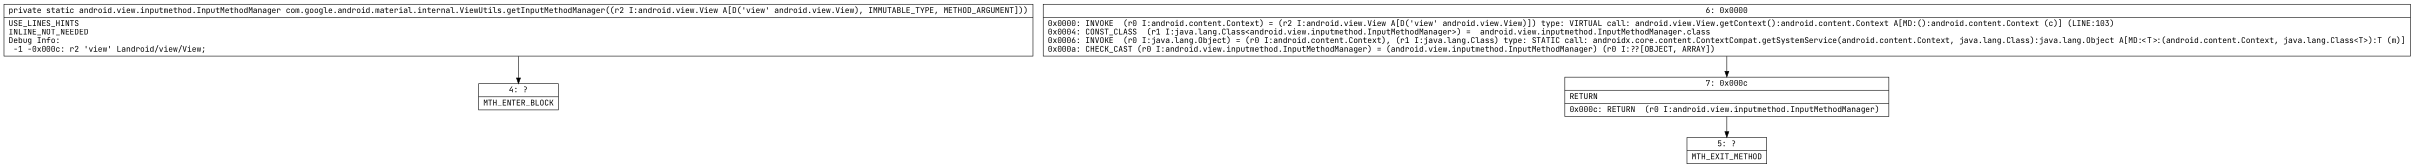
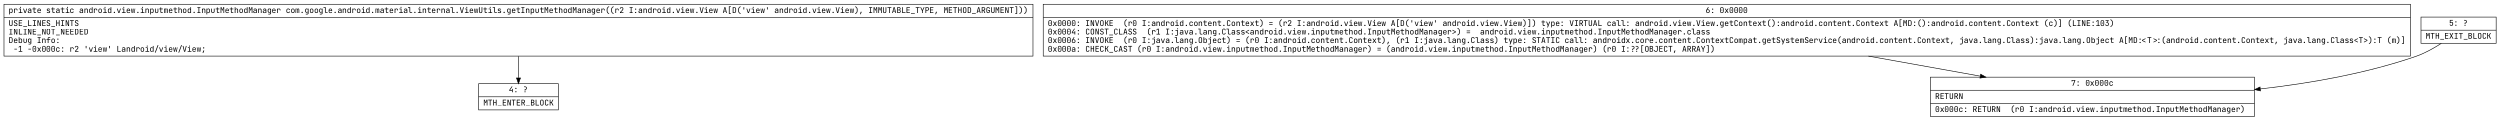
edge "7: 0x000c" -> "5: ?": reversed
node "5: ?": text "MTH_EXIT_METHOD" -> "MTH_EXIT_BLOCK"
